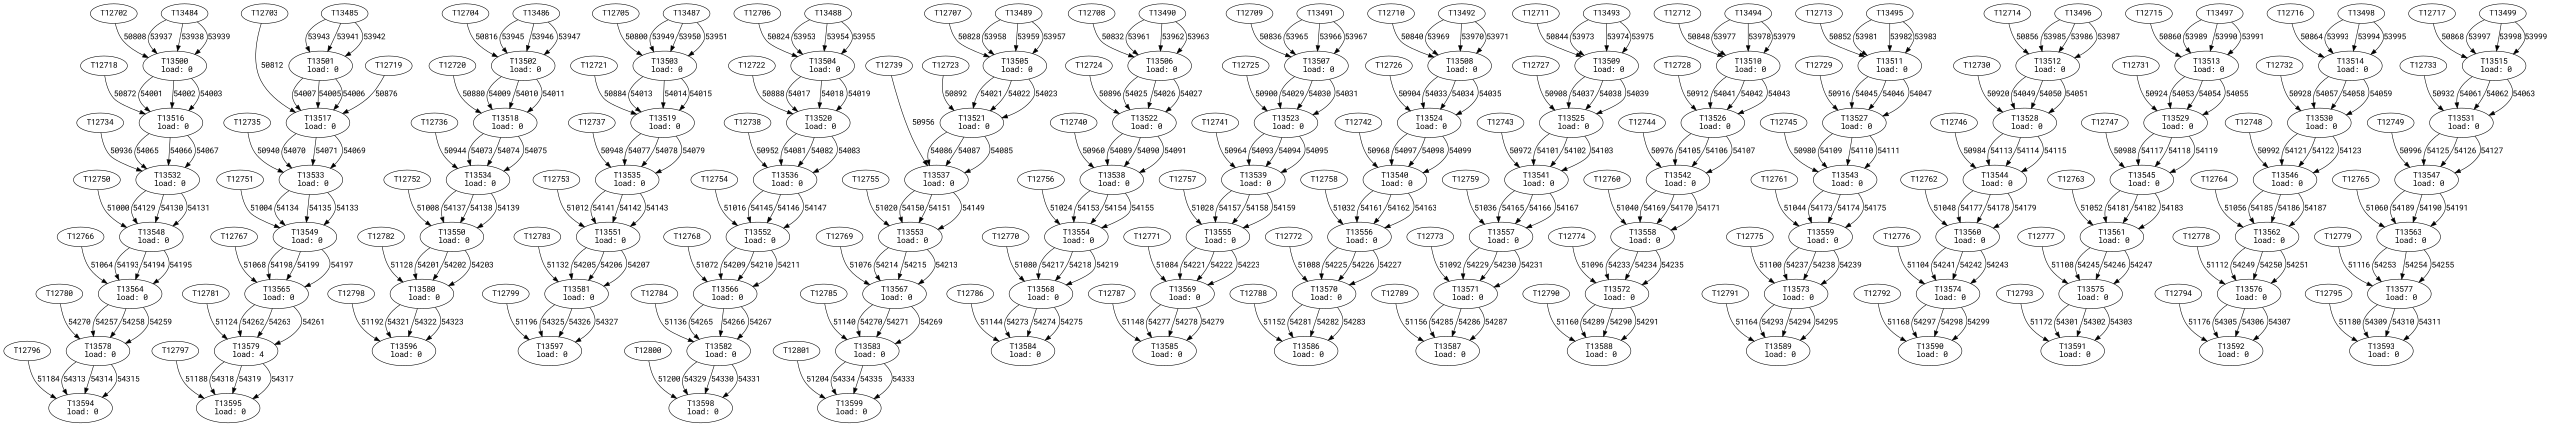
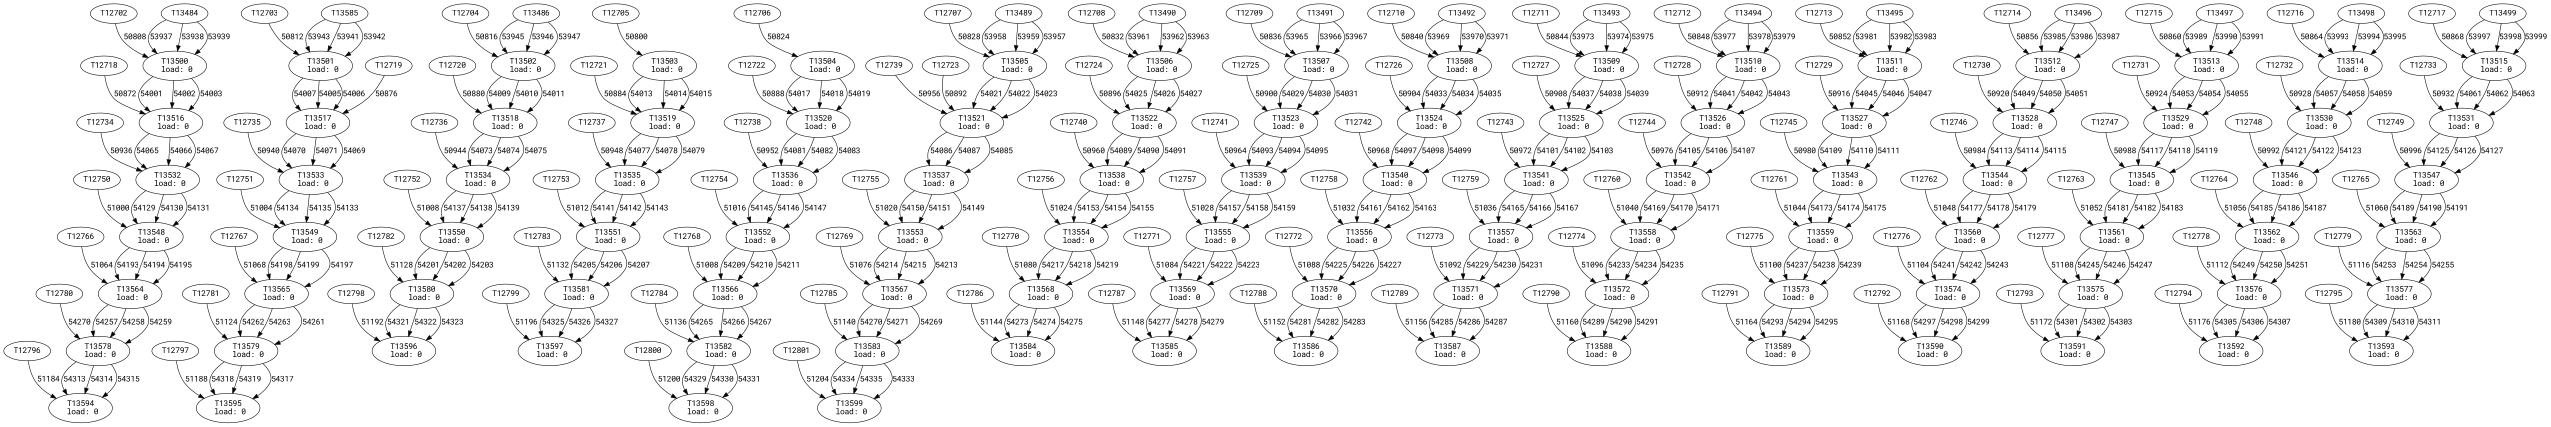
node "T13485": label "T13485" -> "T13585"
node "T13487": removed
node "T13488": removed
edge "T12703" -> "T13517 load: 0": now "T12703" -> "T13501 load: 0"
edge "T12739" -> "T13537 load: 0": now "T12739" -> "T13521 load: 0"
edge "T12768" -> "T13566 load: 0": label "51072" -> "51008"
node "T13579 load: 4": label "T13579 load: 4" -> "T13579 load: 0"
